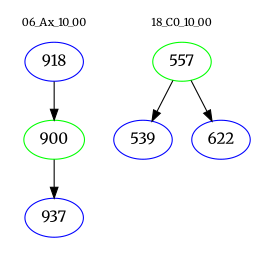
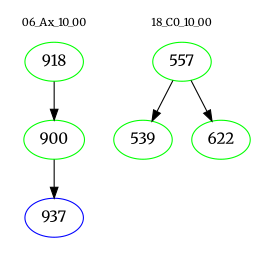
node "918": color blue -> green
node "539": color blue -> green
node "622": color blue -> green
